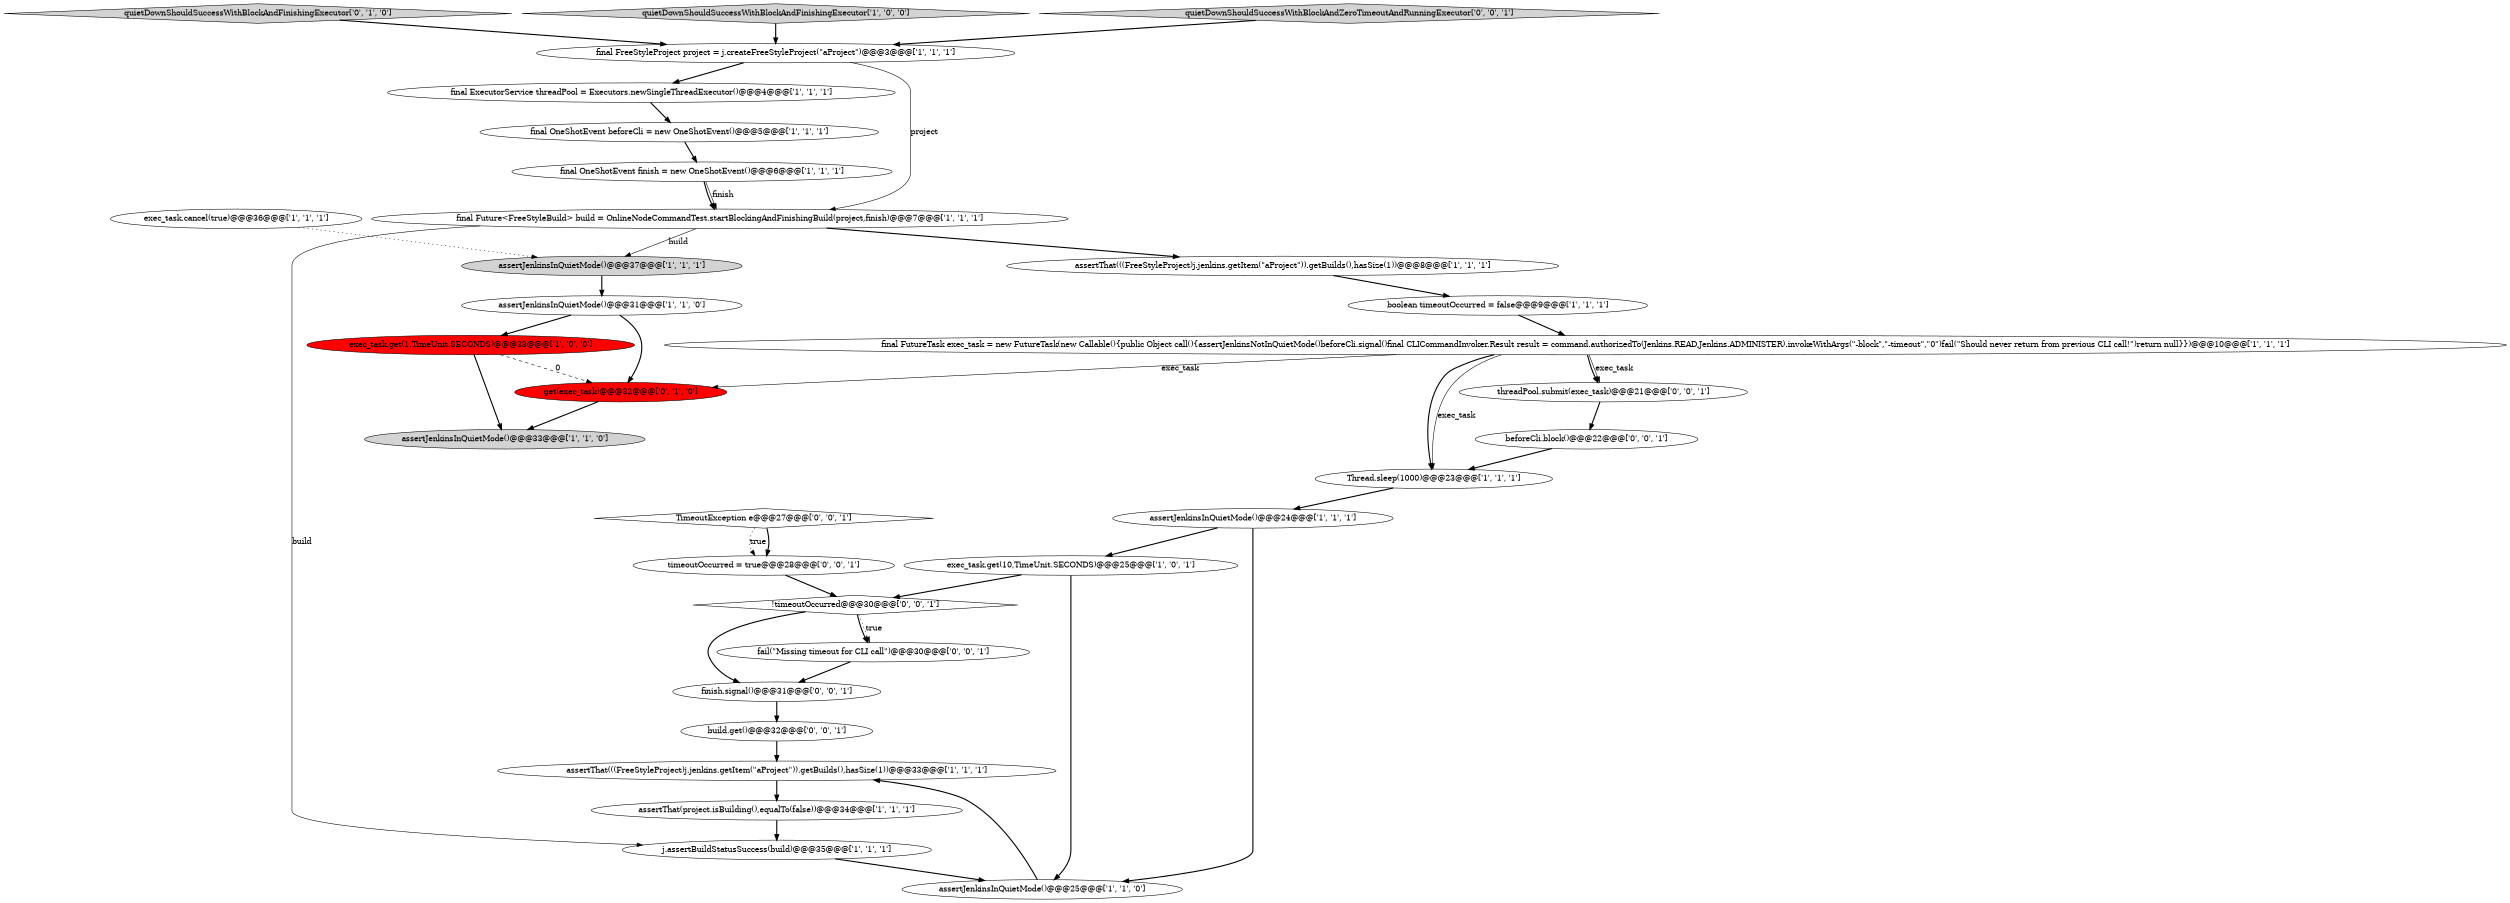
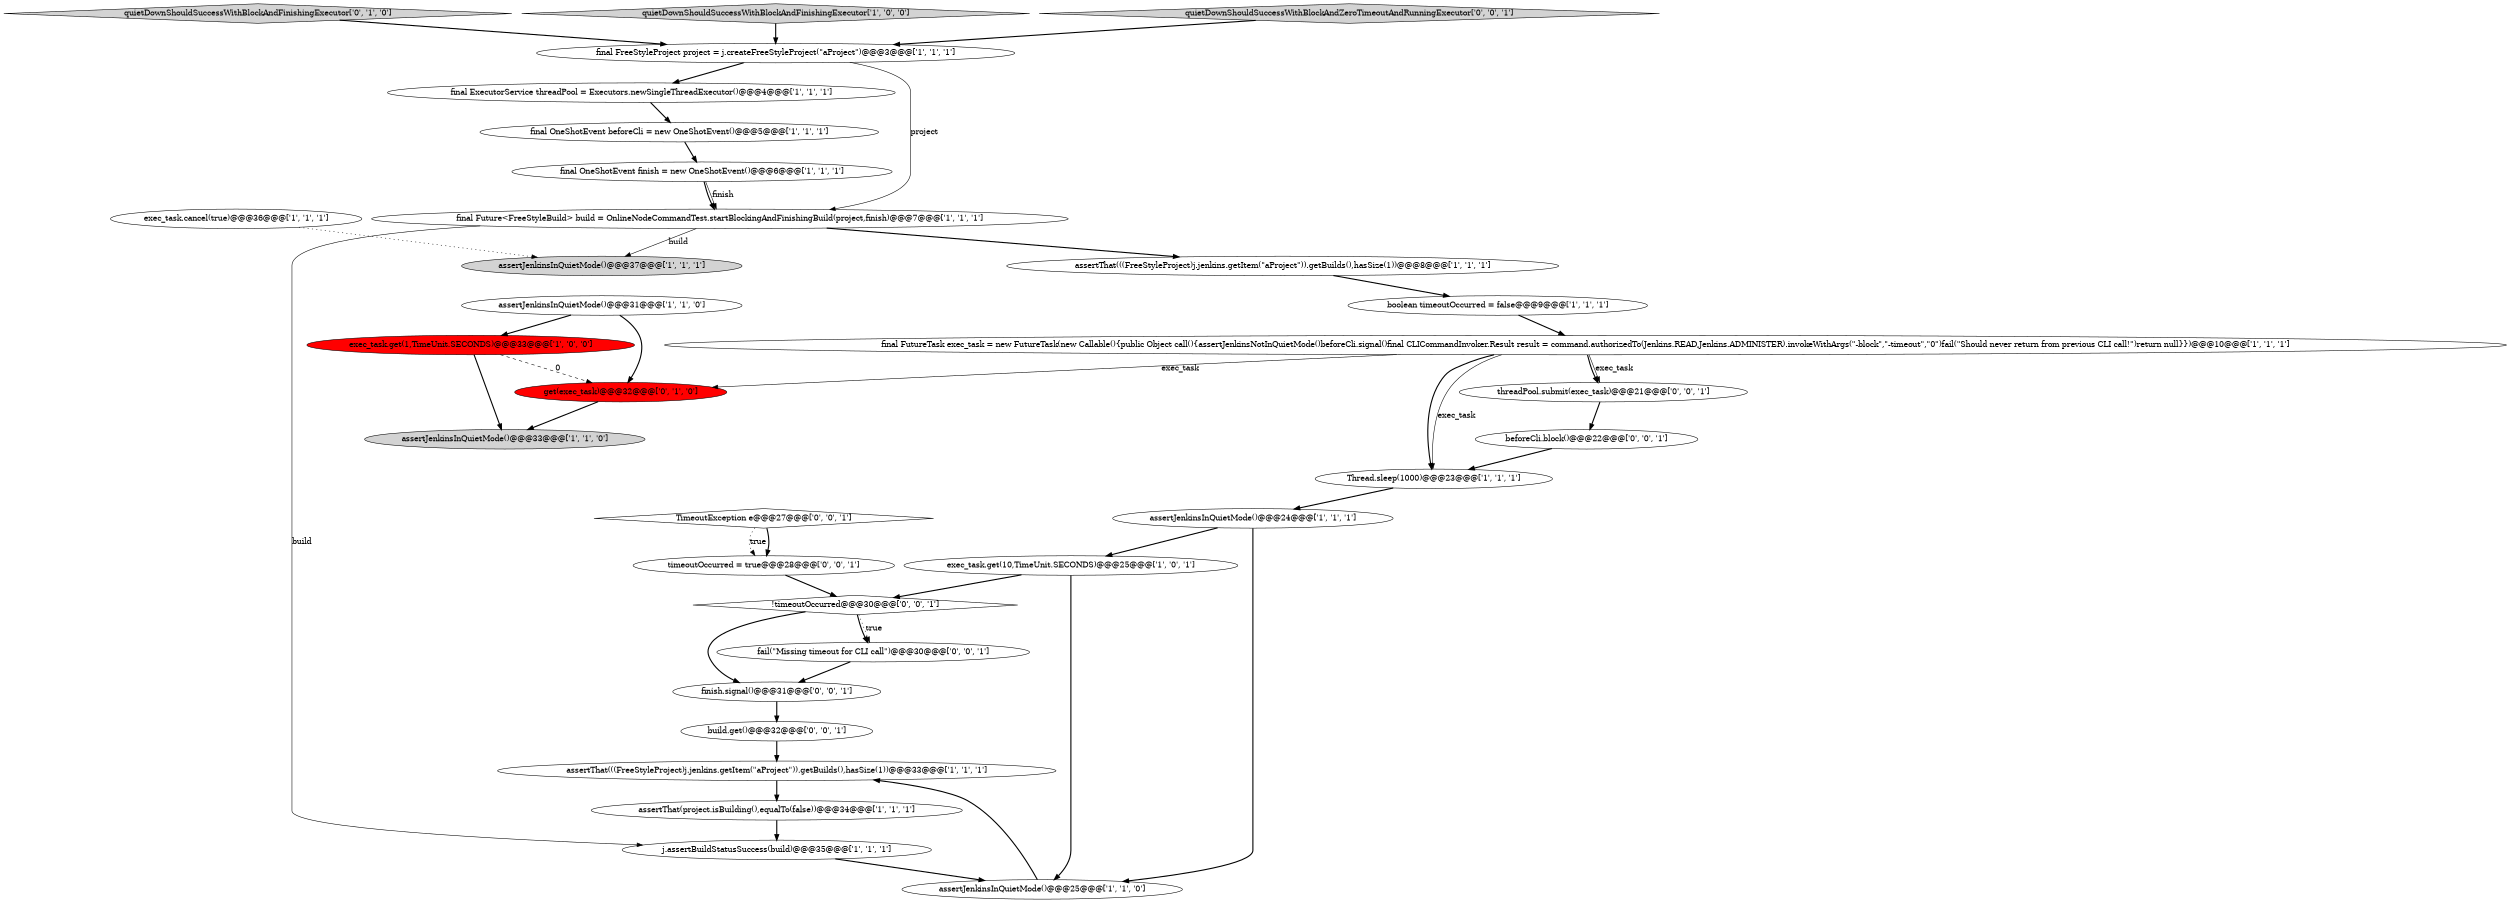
edge "assertJenkinsInQuietMode()@@@37@@@['1', '1', '1']" -> "assertJenkinsInQuietMode()@@@31@@@['1', '1', '0']": removed
